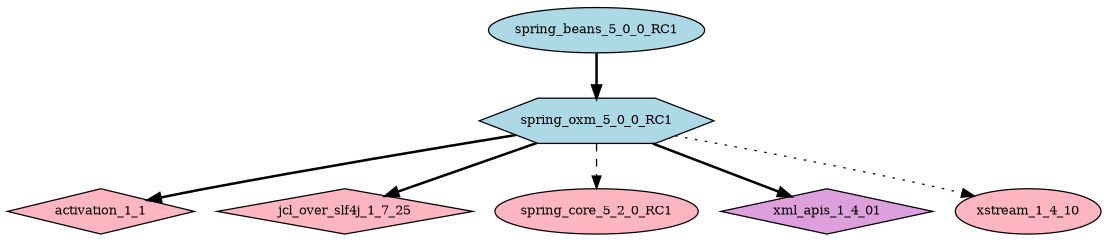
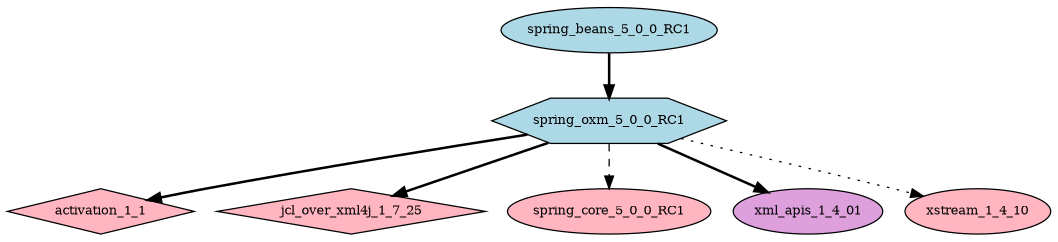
node "jcl_over_slf4j_1_7_25": label "jcl_over_slf4j_1_7_25" -> "jcl_over_xml4j_1_7_25"
node "spring_core_5_2_0_RC1": label "spring_core_5_2_0_RC1" -> "spring_core_5_0_0_RC1"
node "xml_apis_1_4_01": shape diamond -> ellipse
